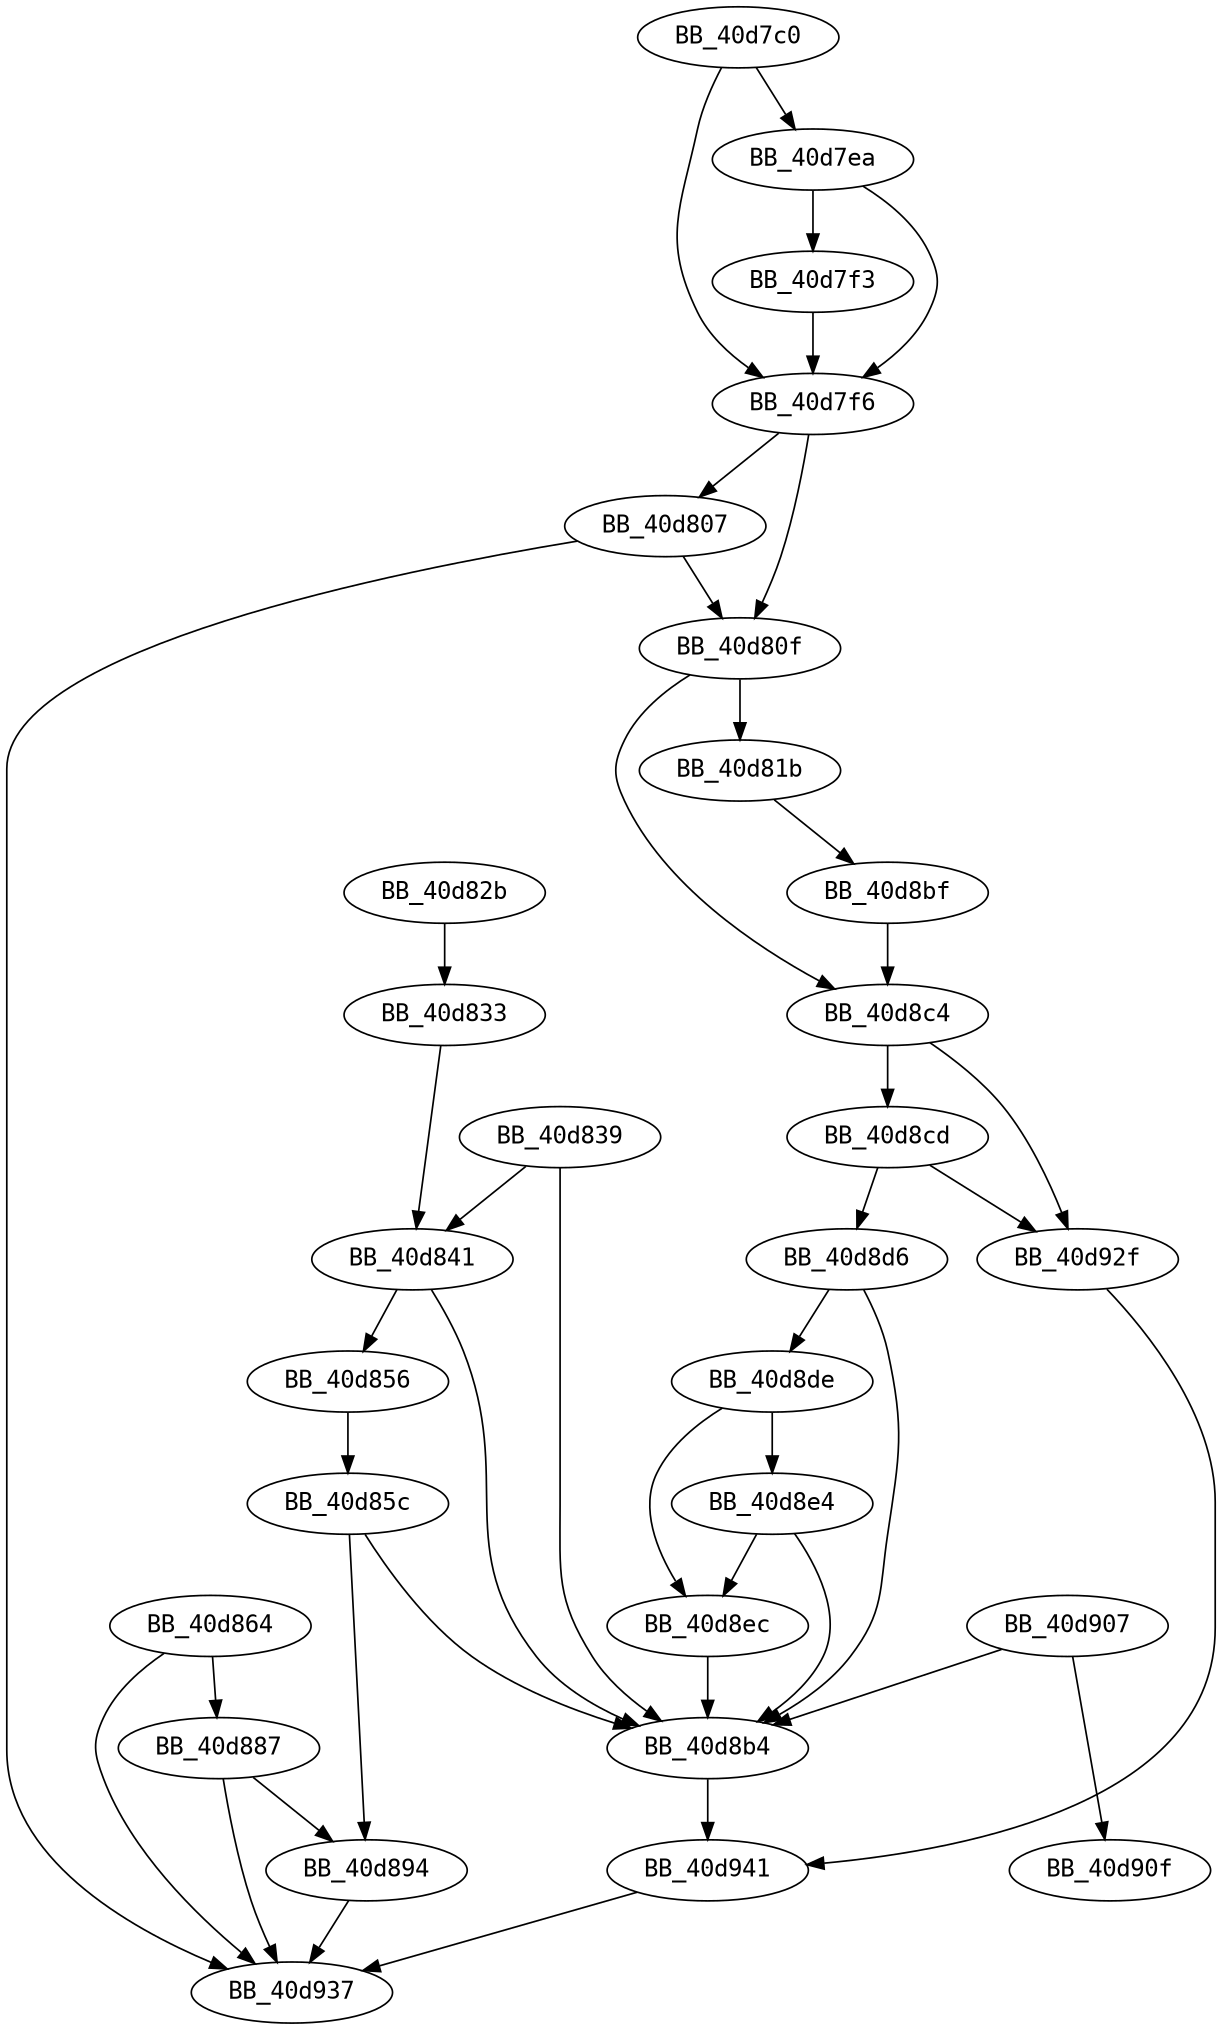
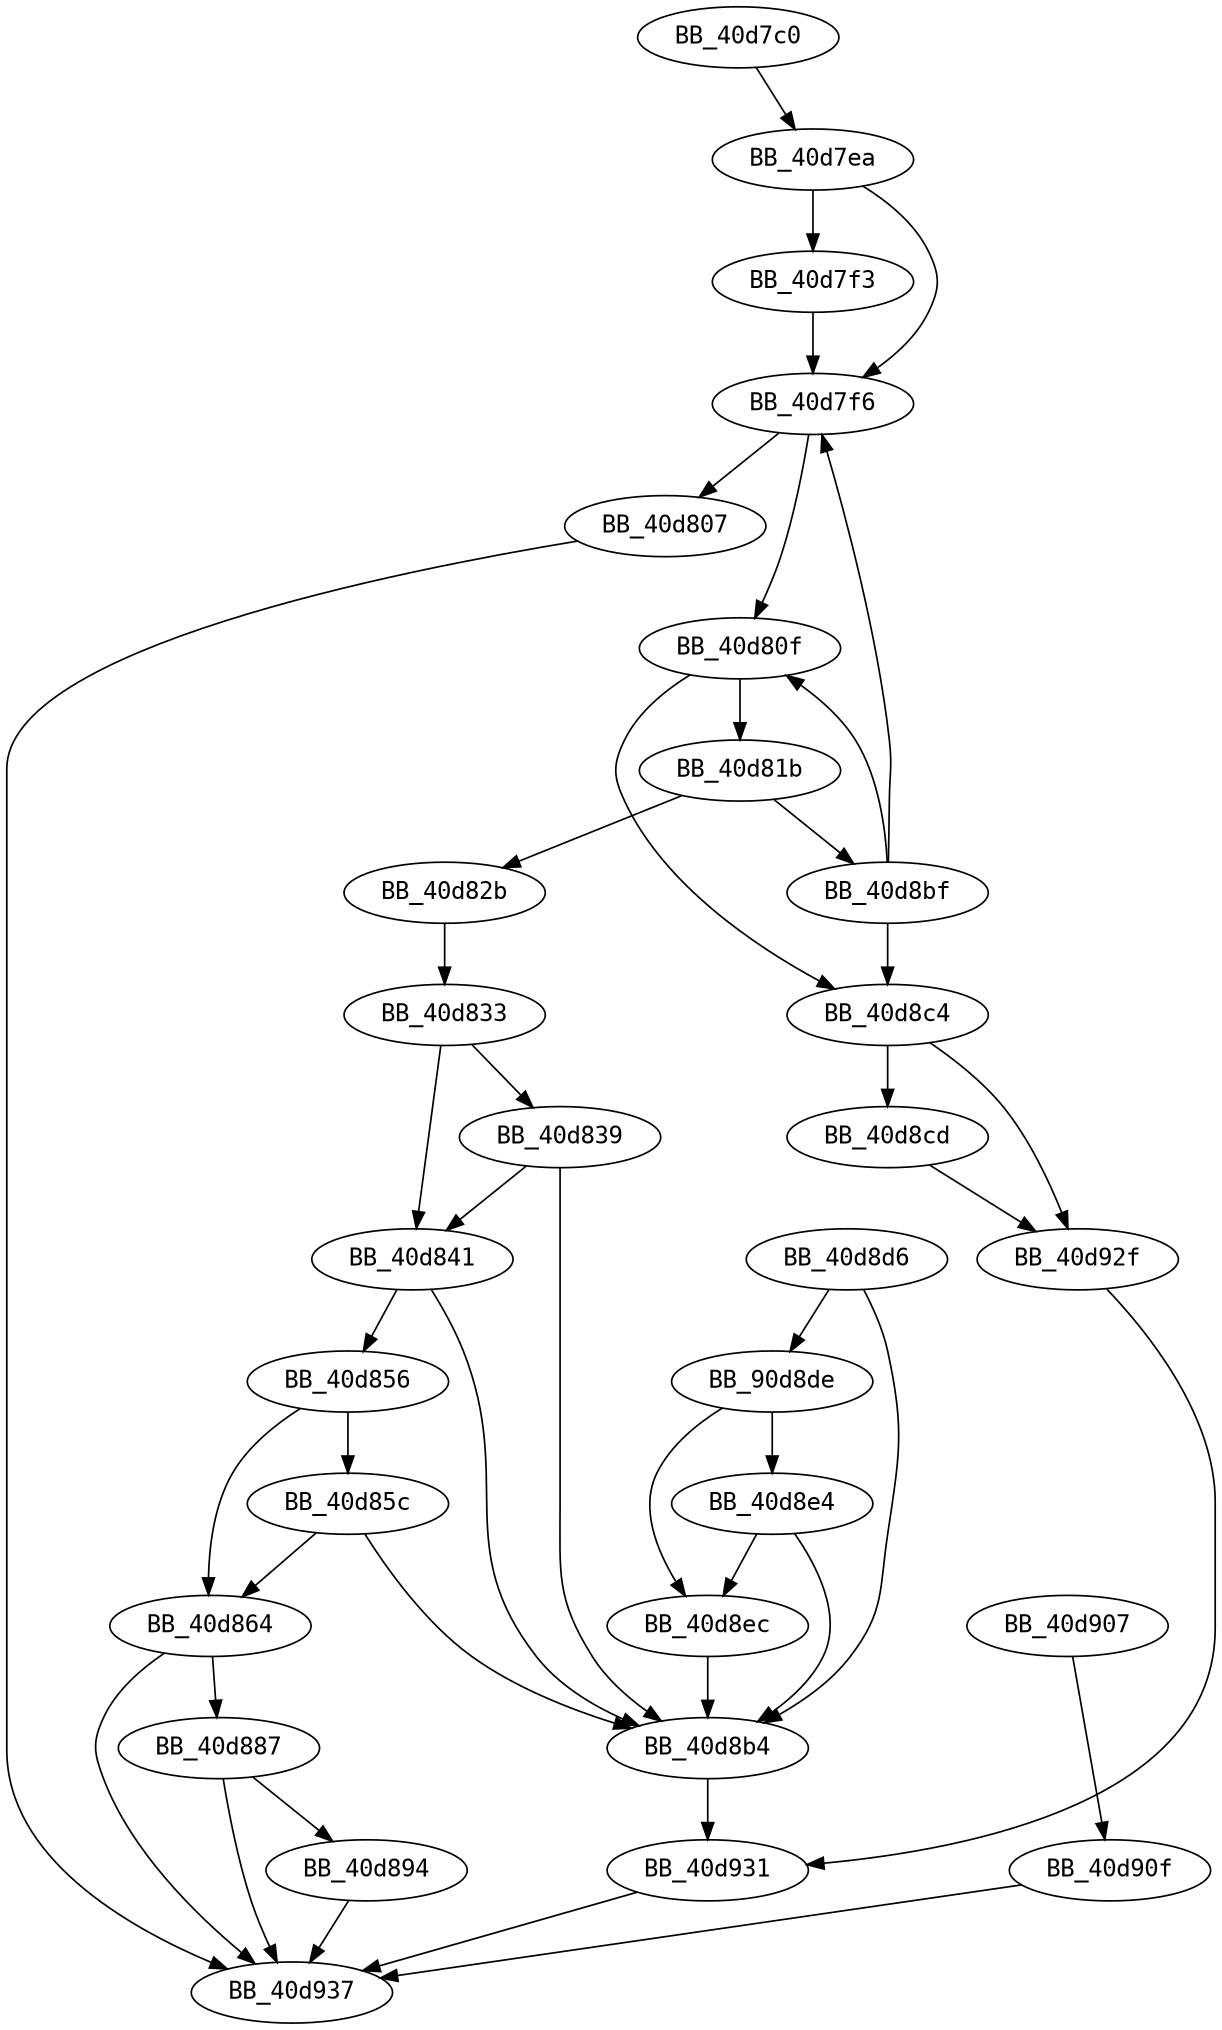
edge "BB_40d7c0" -> "BB_40d7f6": now "BB_40d8bf" -> "BB_40d7f6"
edge "BB_40d807" -> "BB_40d80f": now "BB_40d8bf" -> "BB_40d80f"
edge "BB_40d81b" -> "BB_40d82b": added
edge "BB_40d833" -> "BB_40d839": added
edge "BB_40d8cd" -> "BB_40d8d6": removed
node "BB_40d8de": label "BB_40d8de" -> "BB_90d8de"
edge "BB_40d856" -> "BB_40d864": added
edge "BB_40d85c" -> "BB_40d894": now "BB_40d85c" -> "BB_40d864"
edge "BB_40d907" -> "BB_40d8b4": removed
node "BB_40d941": label "BB_40d941" -> "BB_40d931"
edge "BB_40d90f" -> "BB_40d937": added
